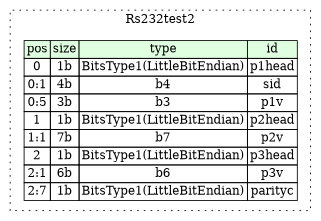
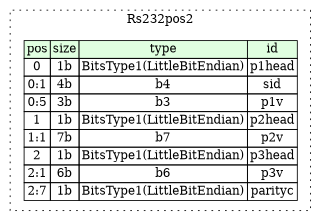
cluster "Rs232test2": label "Rs232test2" -> "Rs232pos2"
